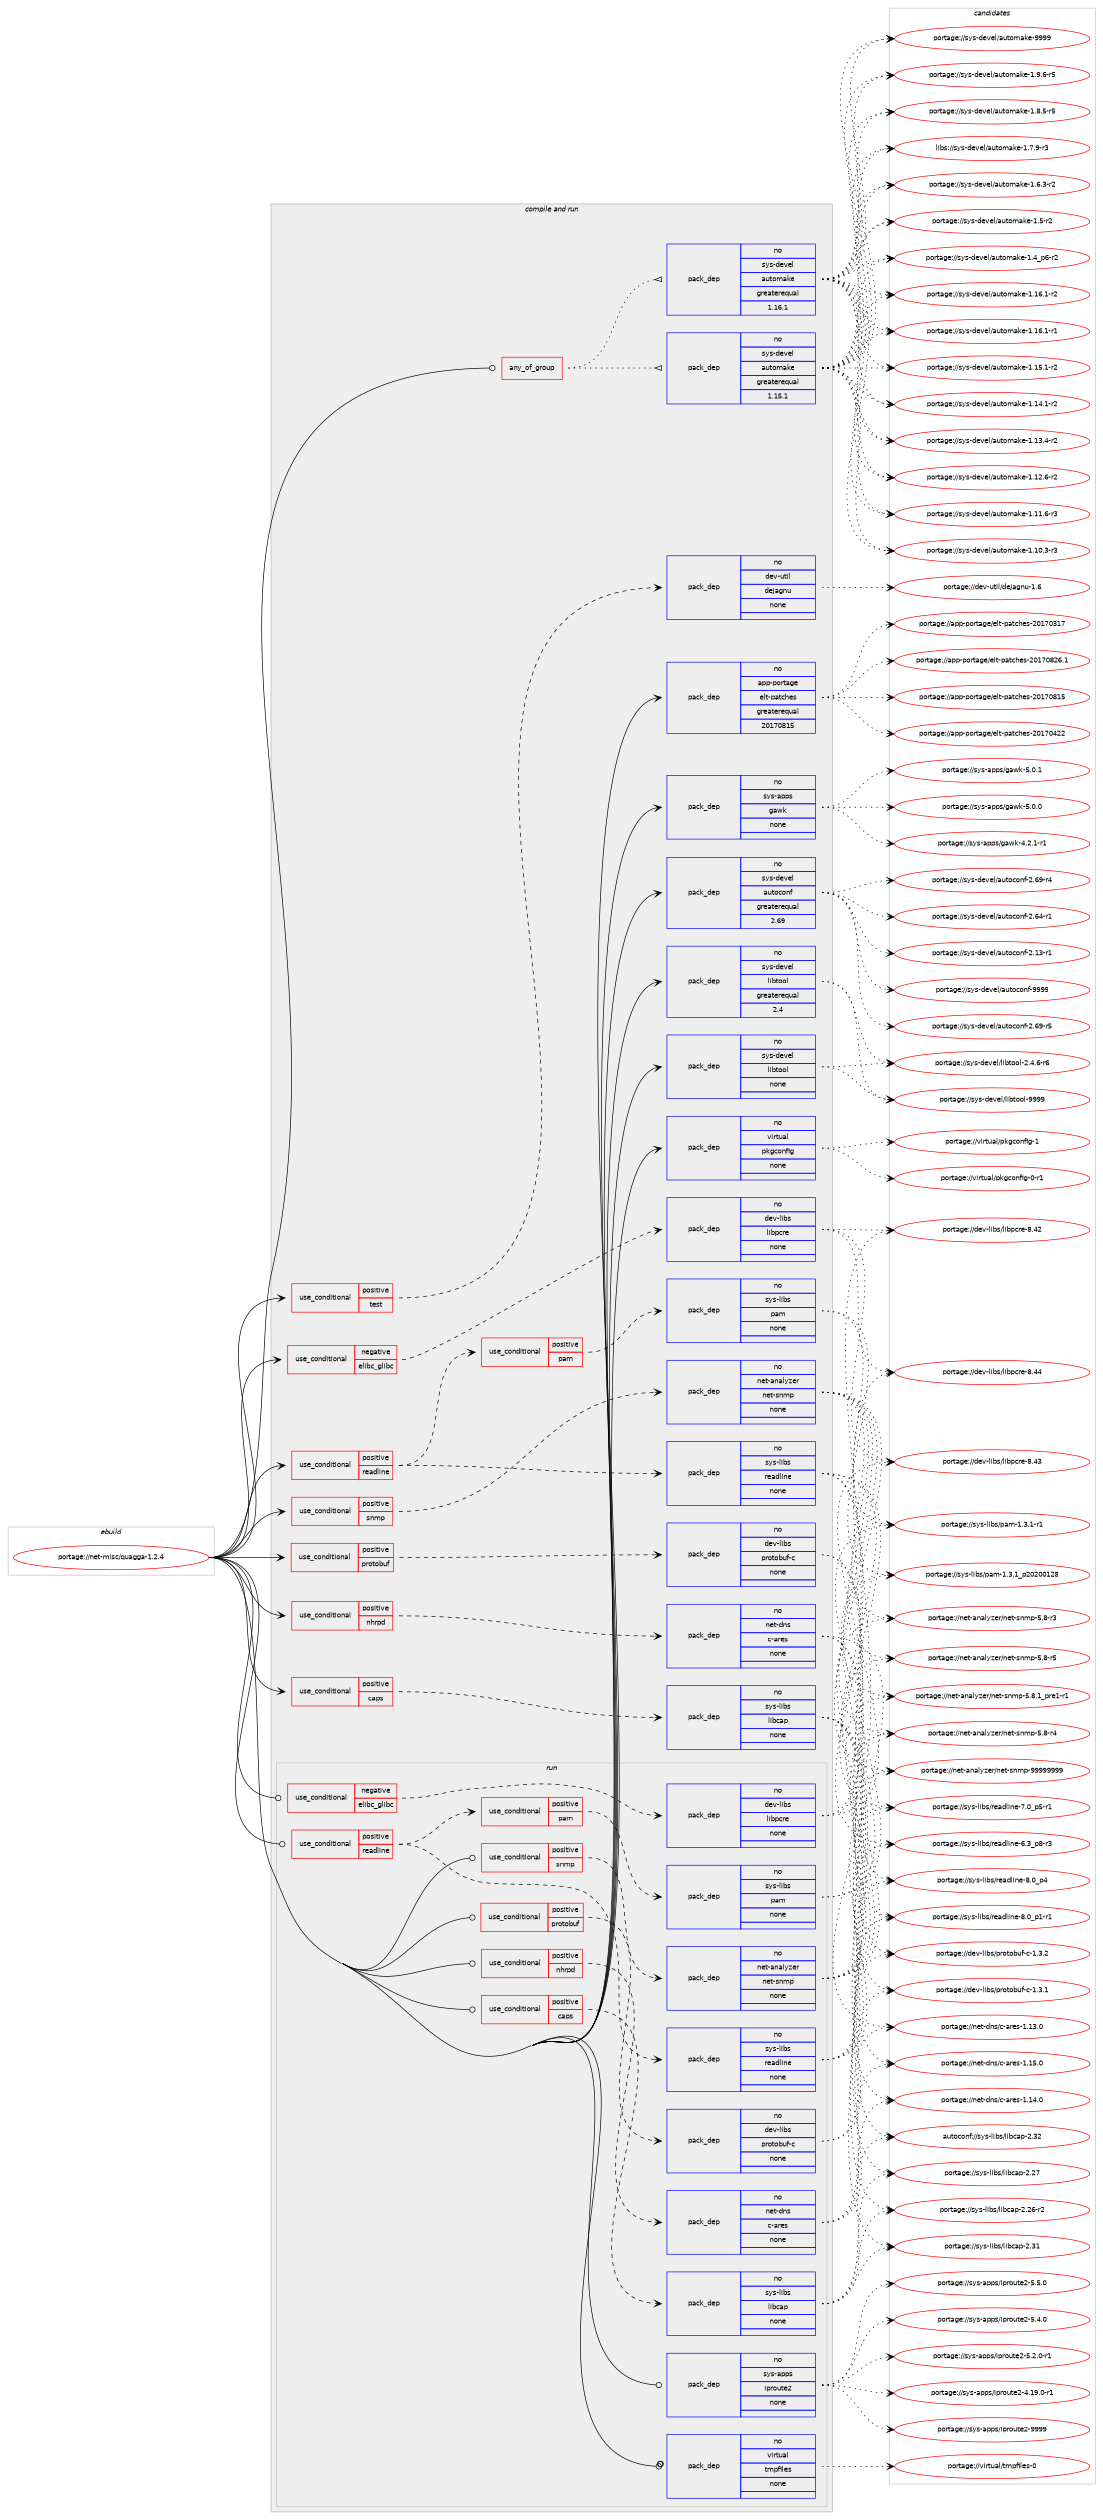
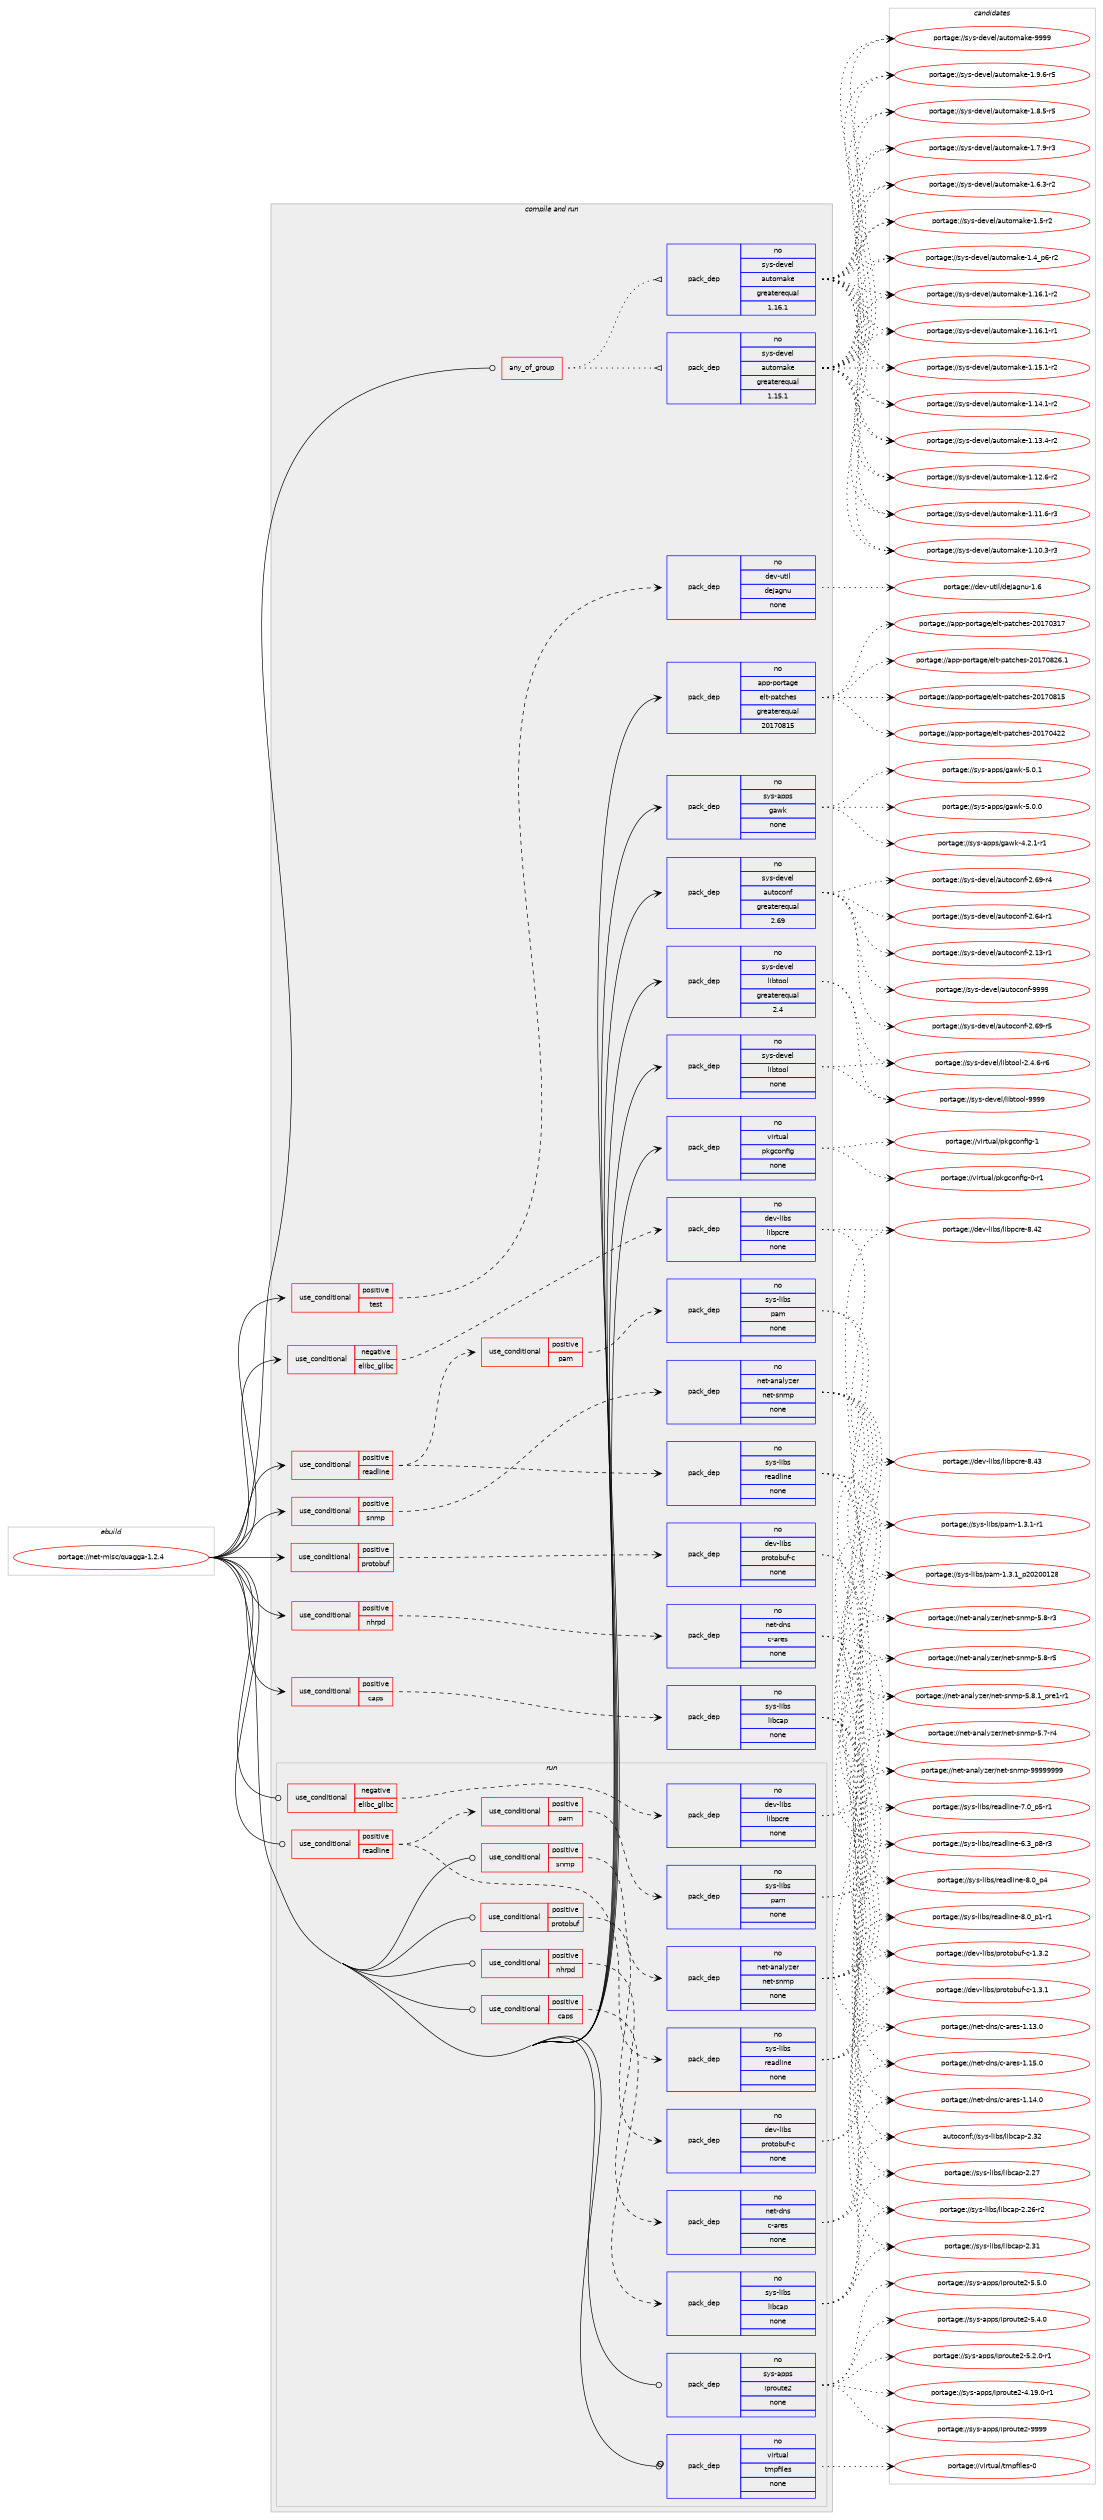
node "libs://sys-devel/automake-1.7.9-r3": label "libs://sys-devel/automake-1.7.9-r3" -> "portage://sys-devel/automake-1.7.9-r3"
node "portage://dev-libs/libpcre-8.44": removed
node "portage://net-analyzer/net-snmp-5.8-r4": label "portage://net-analyzer/net-snmp-5.8-r4" -> "portage://net-analyzer/net-snmp-5.7-r4"
